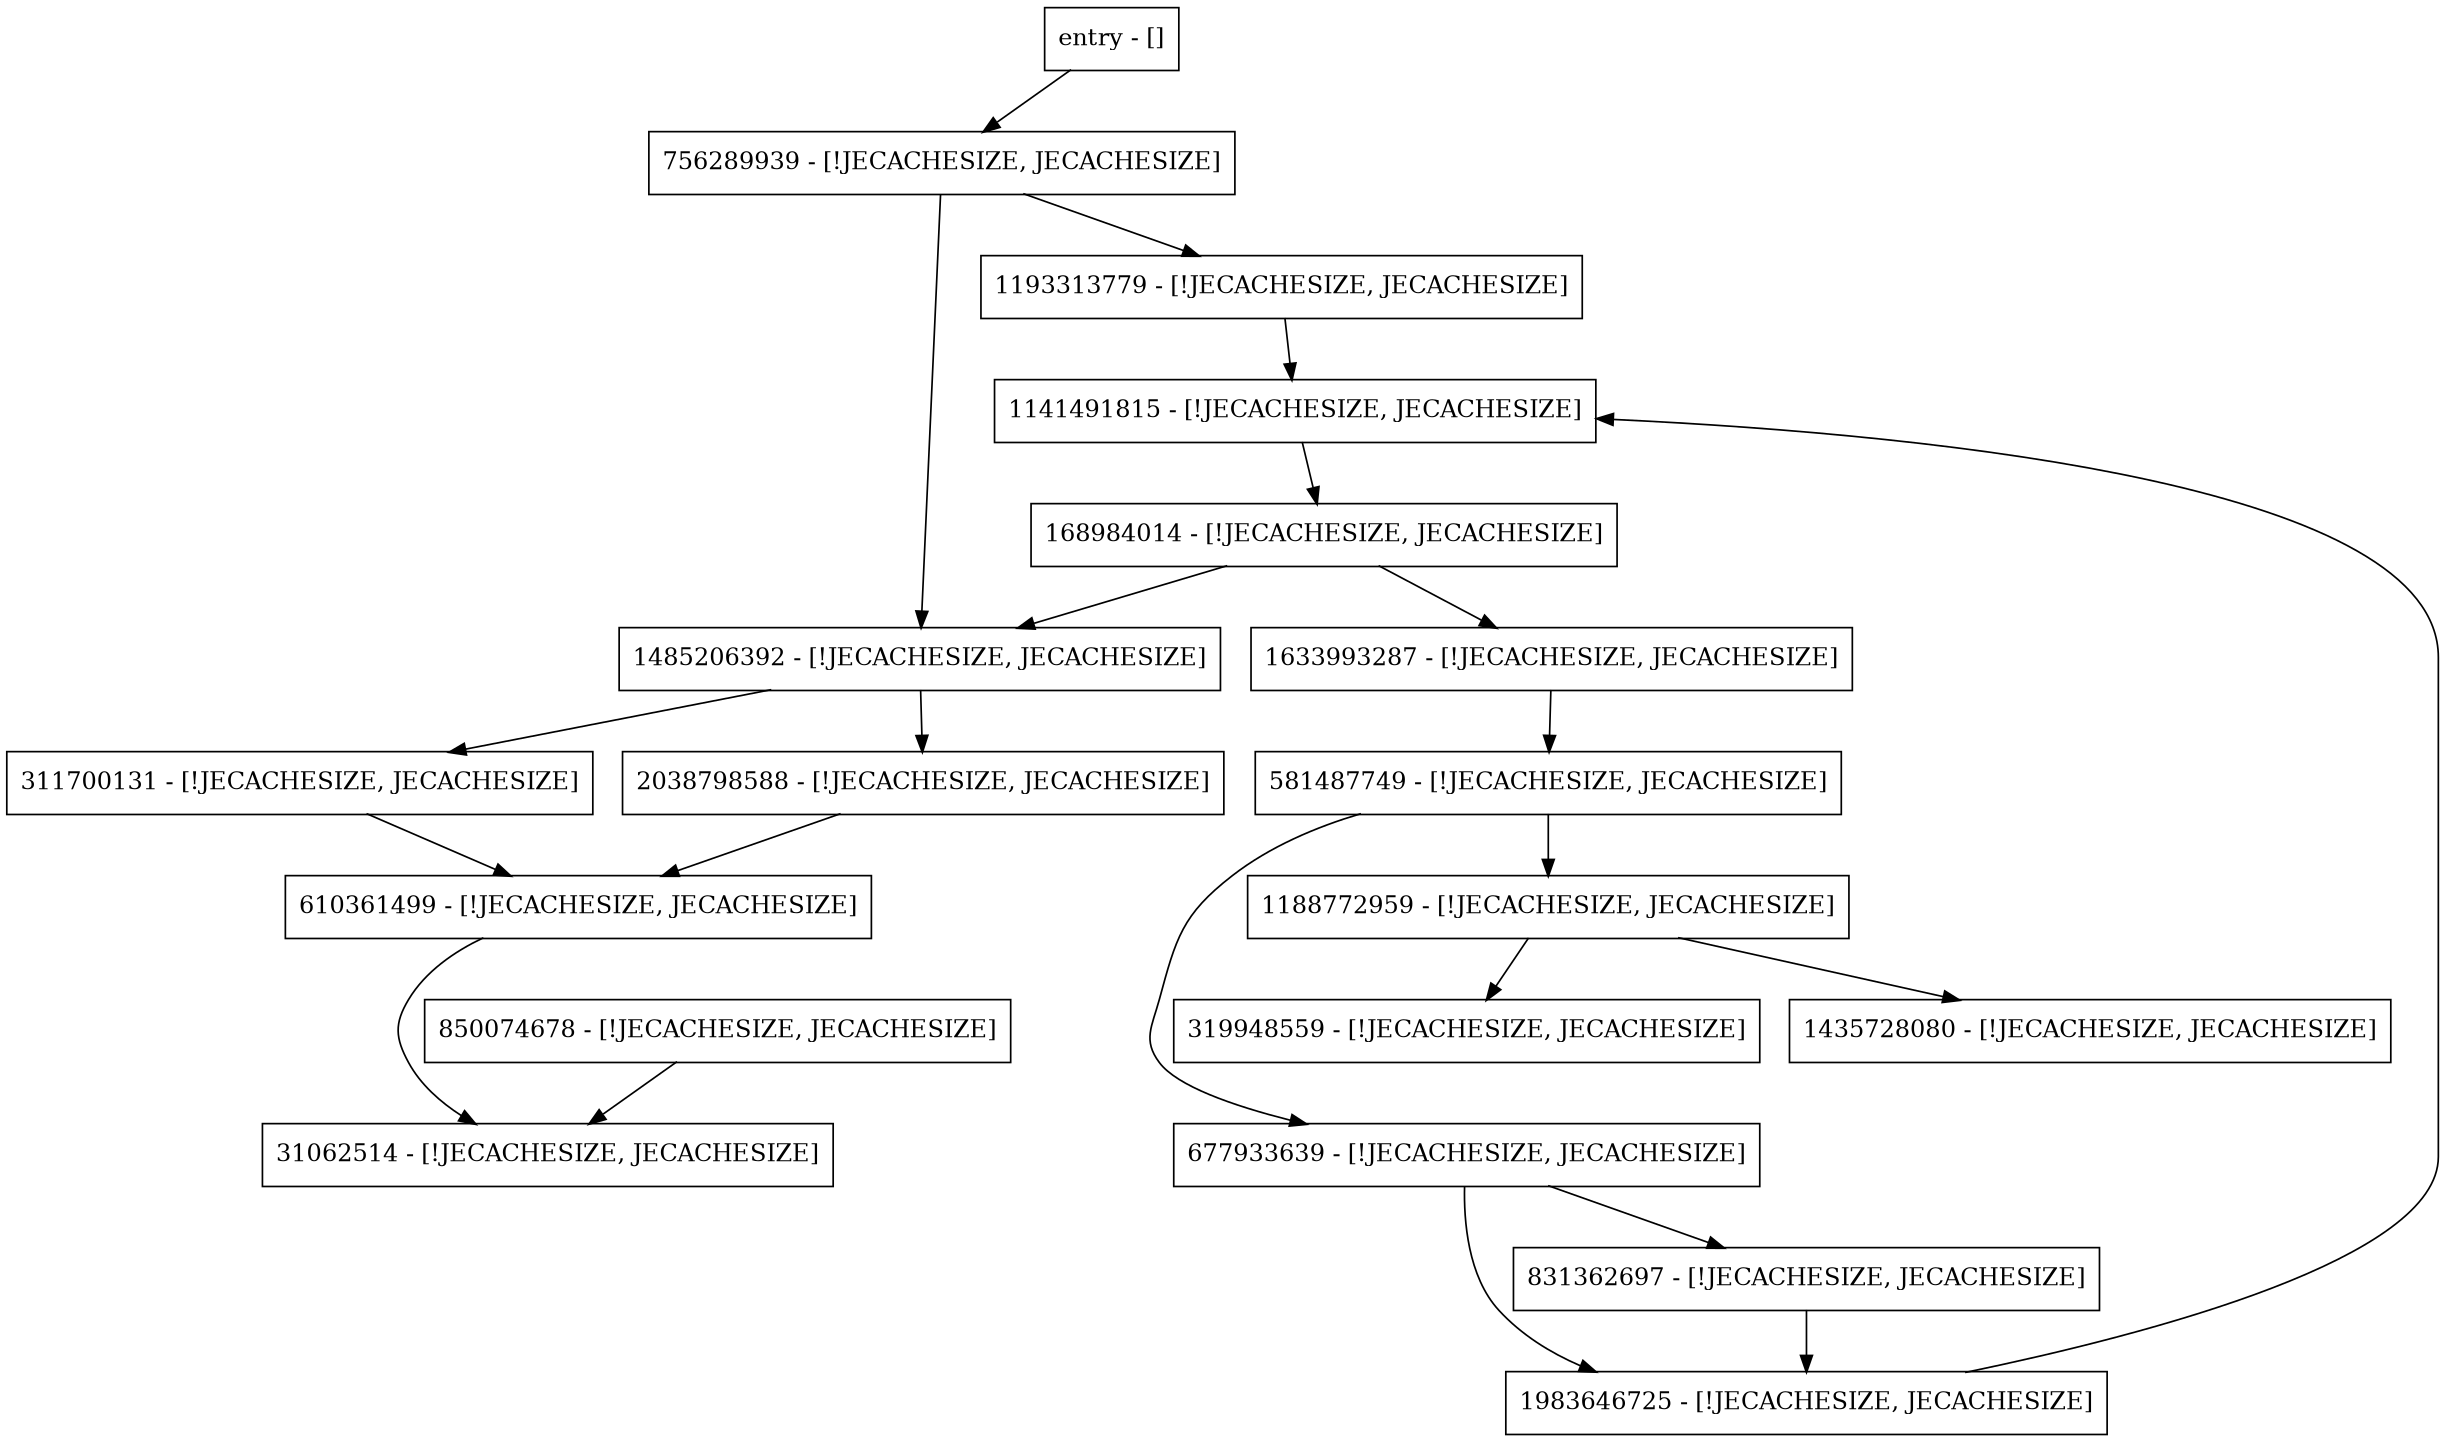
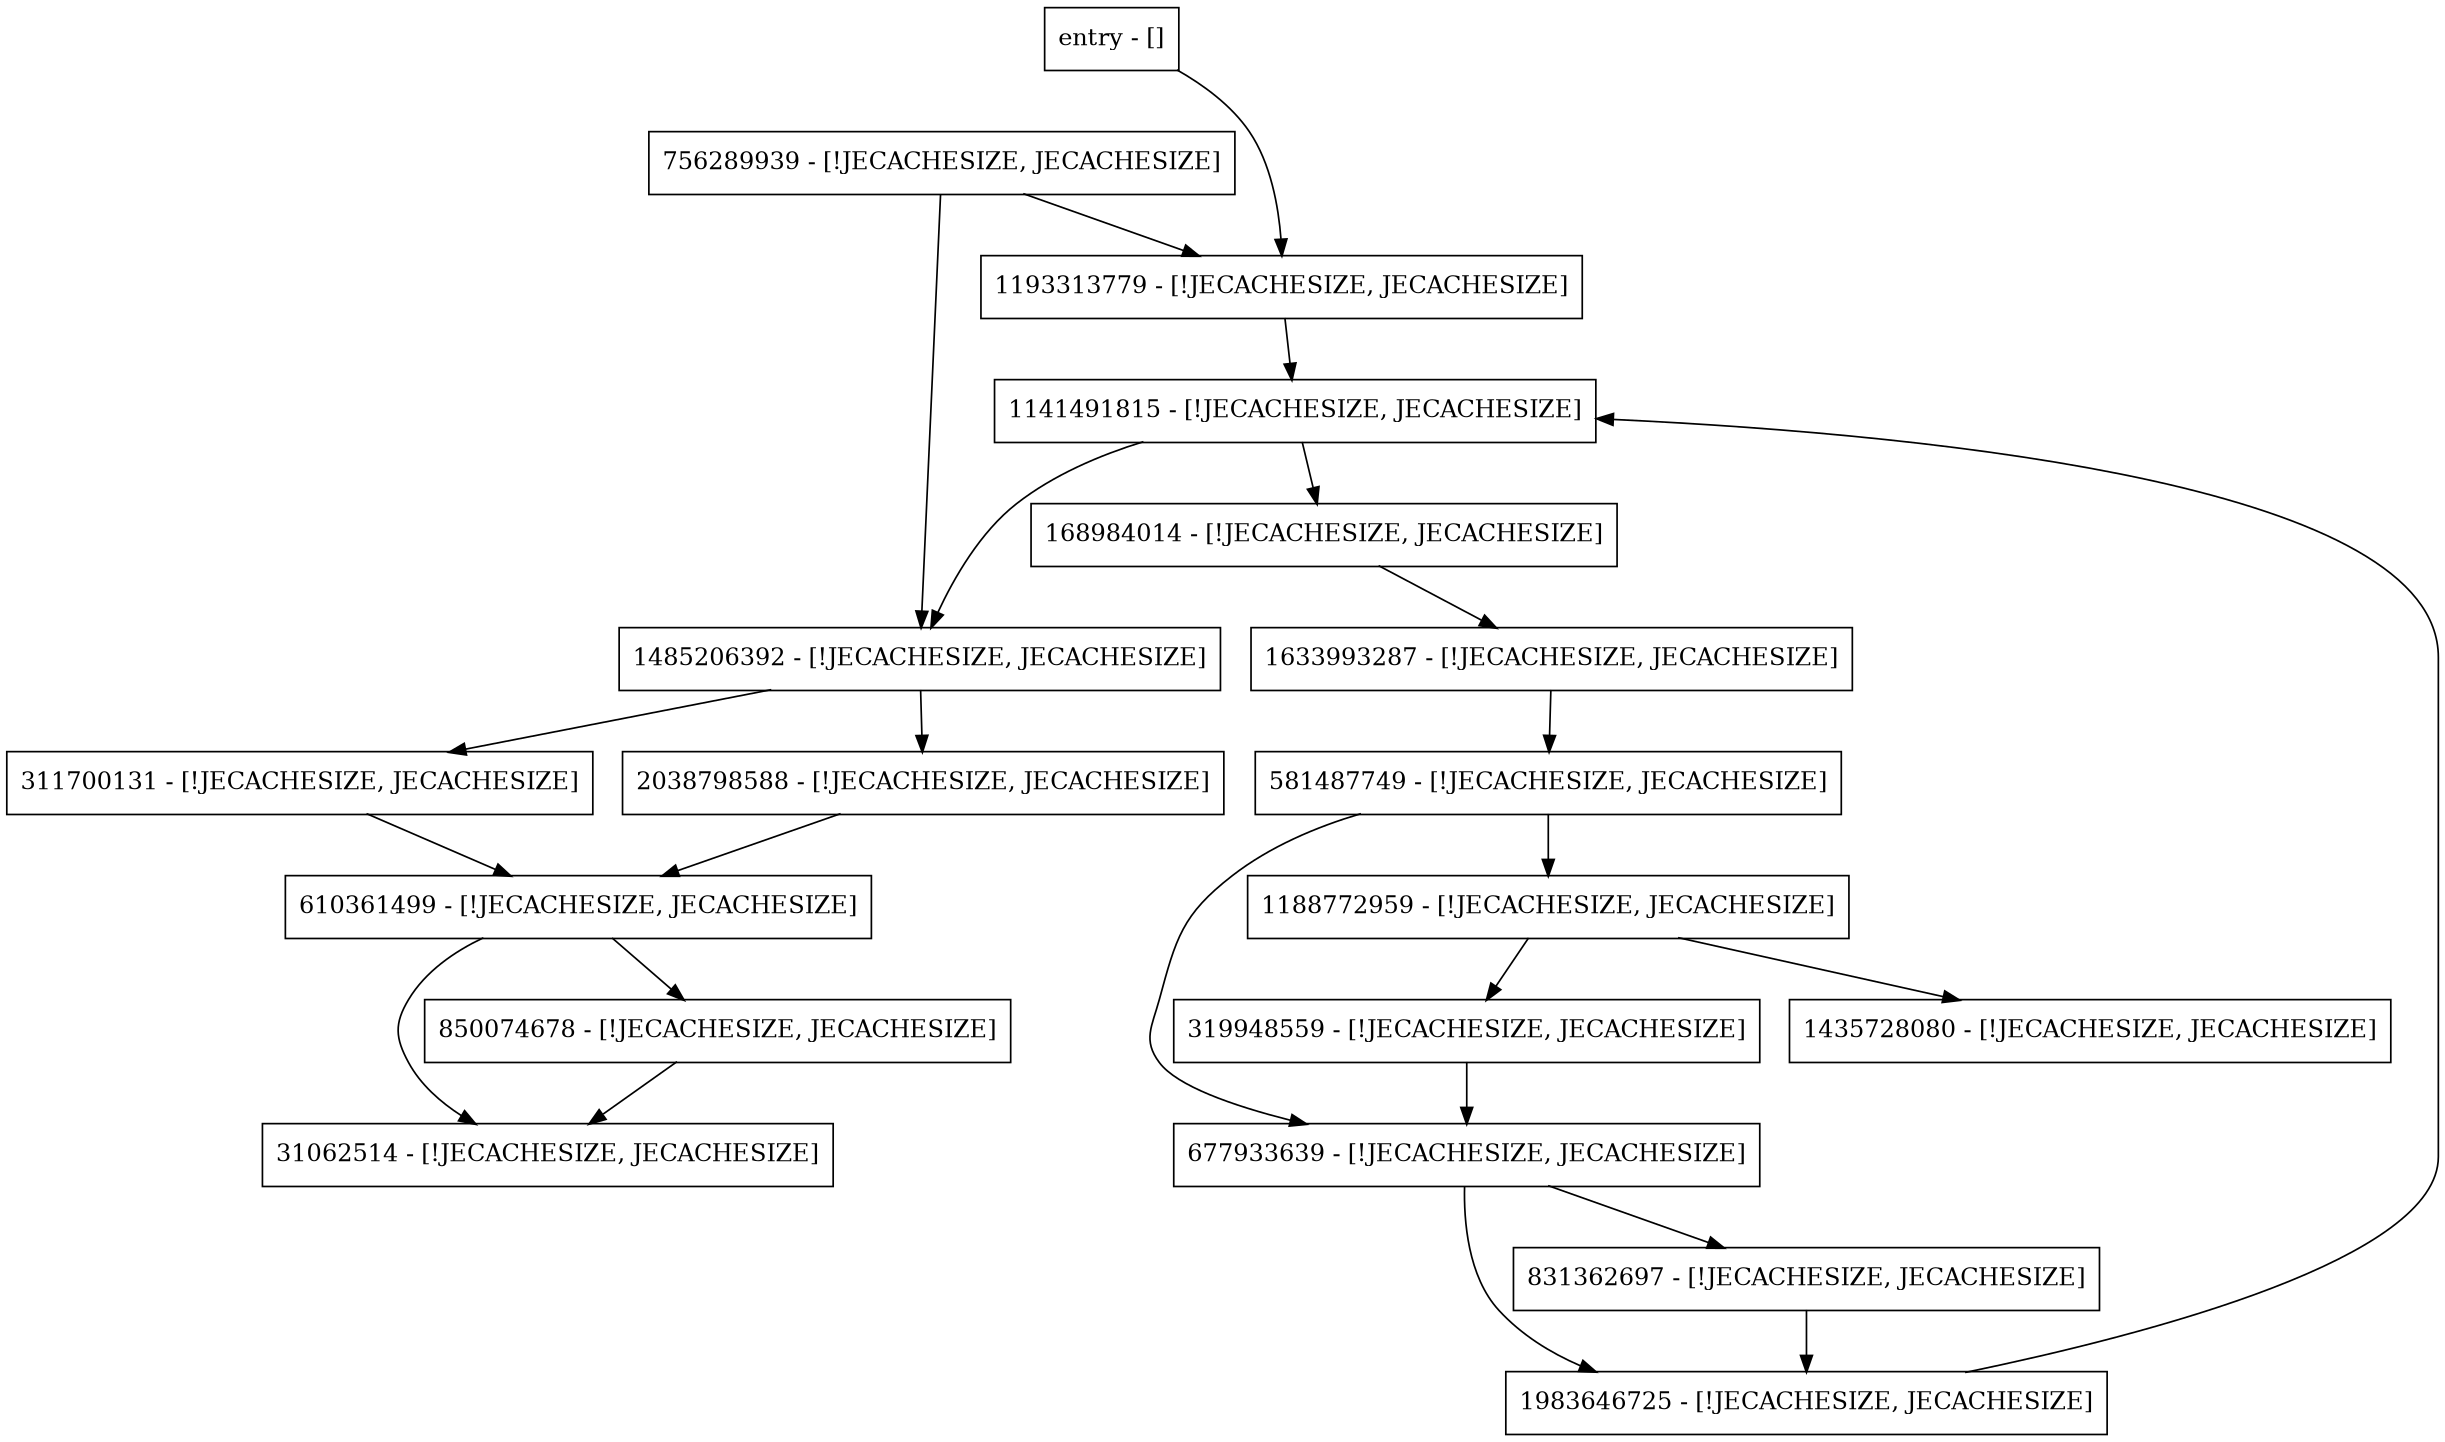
edge "entry - []" -> "756289939 - [!JECACHESIZE, JECACHESIZE]": now "entry - []" -> "1193313779 - [!JECACHESIZE, JECACHESIZE]"
edge "168984014 - [!JECACHESIZE, JECACHESIZE]" -> "1485206392 - [!JECACHESIZE, JECACHESIZE]": now "1141491815 - [!JECACHESIZE, JECACHESIZE]" -> "1485206392 - [!JECACHESIZE, JECACHESIZE]"
edge "610361499 - [!JECACHESIZE, JECACHESIZE]" -> "850074678 - [!JECACHESIZE, JECACHESIZE]": added
edge "319948559 - [!JECACHESIZE, JECACHESIZE]" -> "677933639 - [!JECACHESIZE, JECACHESIZE]": added
